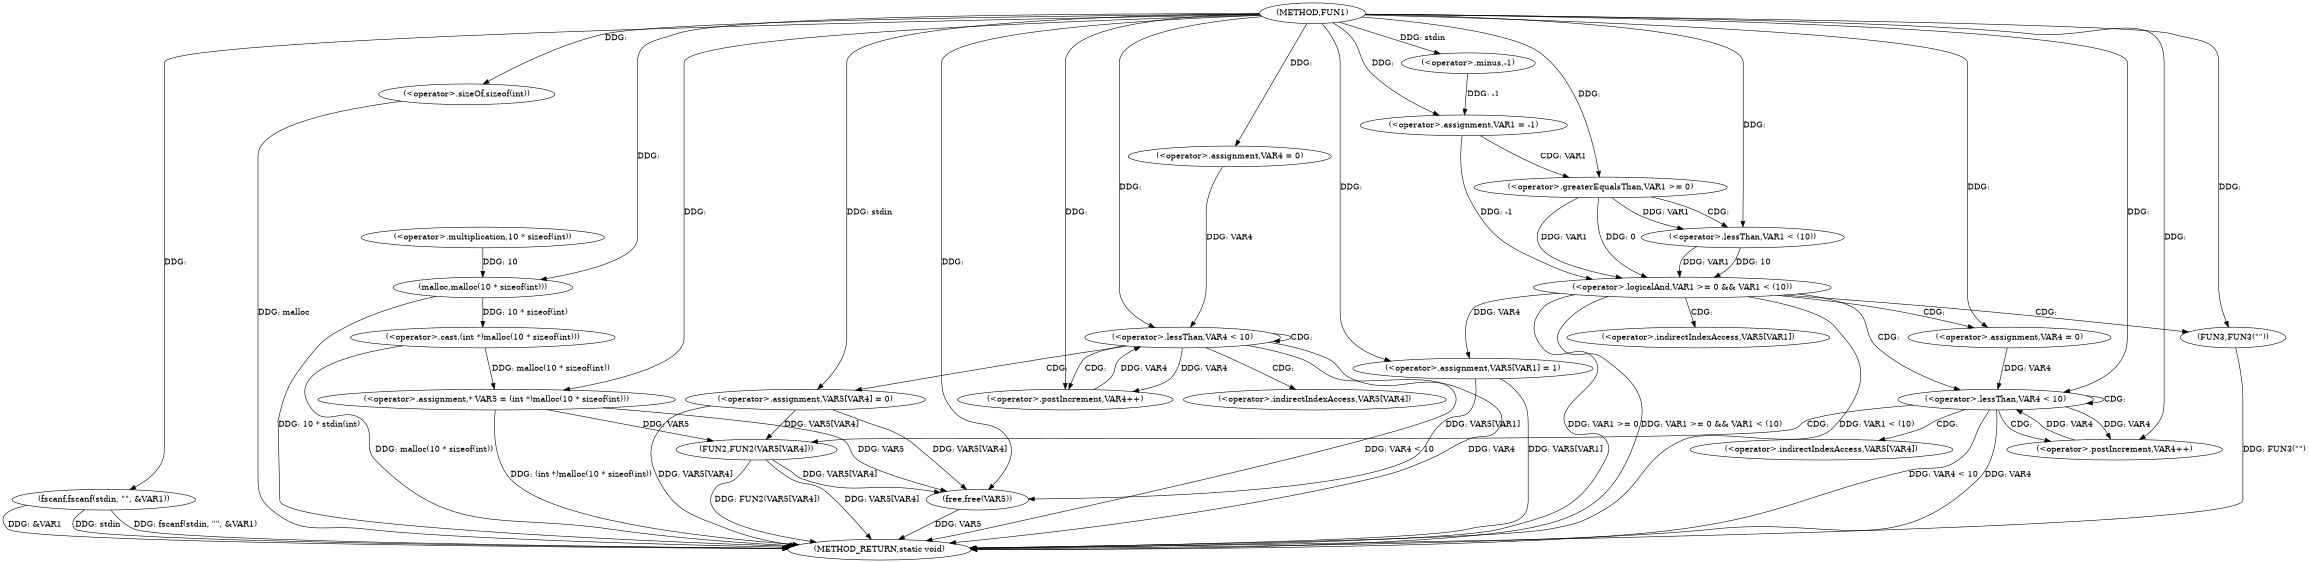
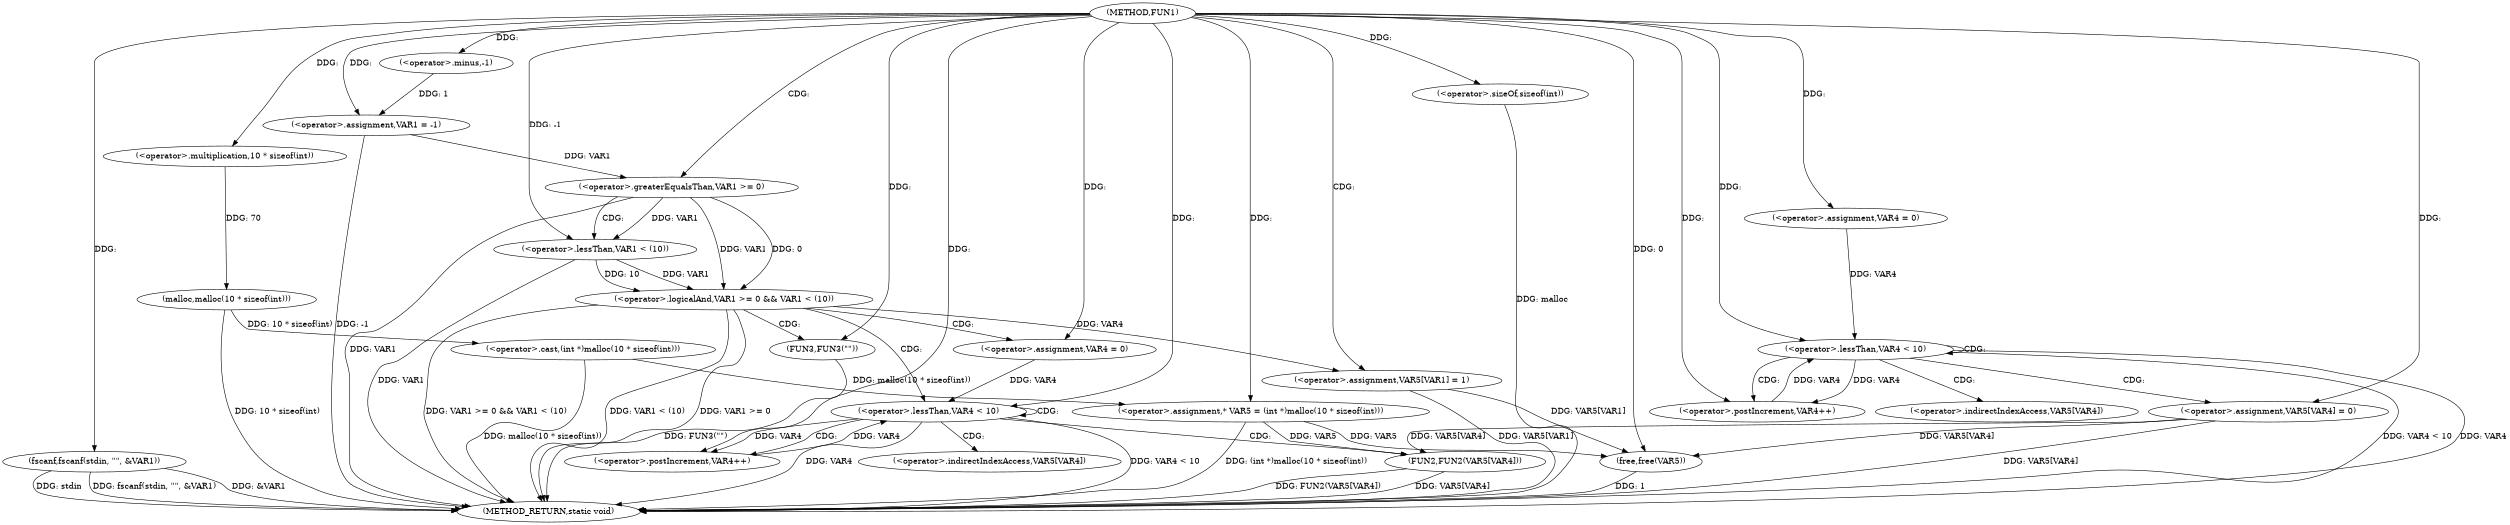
edge "(METHOD,FUN1)" -> "(malloc,malloc(10 * sizeof(int)))": now "(METHOD,FUN1)" -> "(<operator>.multiplication,10 * sizeof(int))"
edge "(METHOD,FUN1)" -> "(<operator>.minus,-1)": label "DDG: stdin" -> "DDG: "
edge "(<operator>.minus,-1)" -> "(<operator>.assignment,VAR1 = -1)": label "DDG: -1" -> "DDG: 1"
edge "(METHOD,FUN1)" -> "(<operator>.greaterEqualsThan,VAR1 >= 0)": label "DDG: " -> "CDG: "
edge "(METHOD,FUN1)" -> "(<operator>.lessThan,VAR1 < (10))": label "DDG: " -> "DDG: -1"
edge "(<operator>.assignment,VAR1 = -1)" -> "(<operator>.greaterEqualsThan,VAR1 >= 0)": label "CDG: VAR1" -> "DDG: VAR1"
edge "(METHOD,FUN1)" -> "(<operator>.assignment,VAR5[VAR1] = 1)": label "DDG: " -> "CDG: "
edge "(METHOD,FUN1)" -> "(<operator>.assignment,VAR5[VAR4] = 0)": label "DDG: stdin" -> "DDG: "
edge "(<operator>.assignment,VAR1 = -1)" -> "(<operator>.logicalAnd,VAR1 >= 0 && VAR1 < (10))": now "(<operator>.assignment,VAR1 = -1)" -> "(METHOD_RETURN,static void)"
edge "(<operator>.multiplication,10 * sizeof(int))" -> "(malloc,malloc(10 * sizeof(int)))": label "DDG: 10" -> "DDG: 70"
edge "(METHOD,FUN1)" -> "(free,free(VAR5))": label "DDG: " -> "DDG: 0"
edge "(<operator>.greaterEqualsThan,VAR1 >= 0)" -> "(METHOD_RETURN,static void)": added, label "DDG: VAR1"
node "(<operator>.indirectIndexAccess,VAR5[VAR1])": removed
edge "(<operator>.lessThan,VAR1 < (10))" -> "(METHOD_RETURN,static void)": added, label "DDG: VAR1"
edge "(malloc,malloc(10 * sizeof(int)))" -> "(METHOD_RETURN,static void)": label "DDG: 10 * stdin(int)" -> "DDG: 10 * sizeof(int)"
edge "(FUN2,FUN2(VAR5[VAR4]))" -> "(free,free(VAR5))": removed, label "DDG: VAR5[VAR4]"
edge "(free,free(VAR5))" -> "(METHOD_RETURN,static void)": label "DDG: VAR5" -> "DDG: 1"
